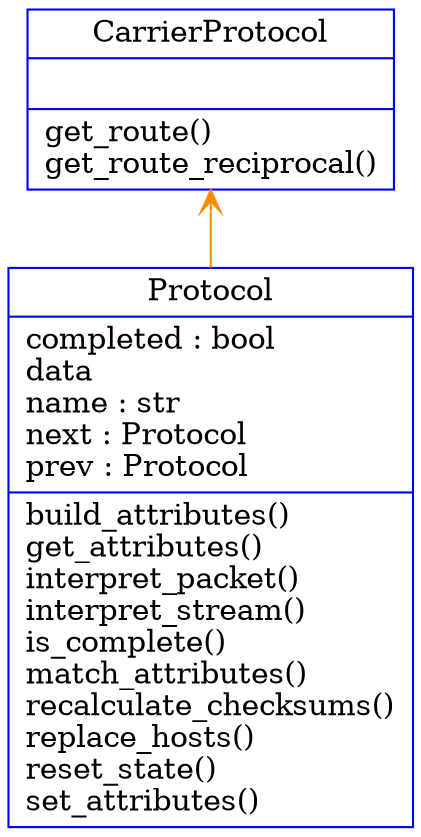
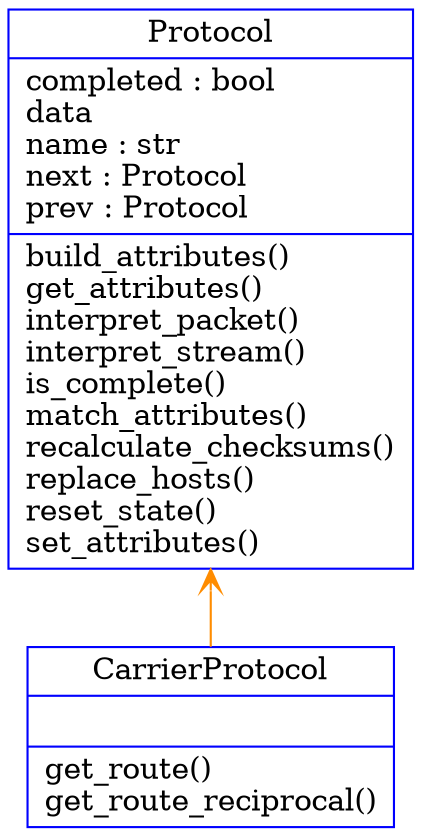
edge "Protocol" -> "CarrierProtocol": reversed
